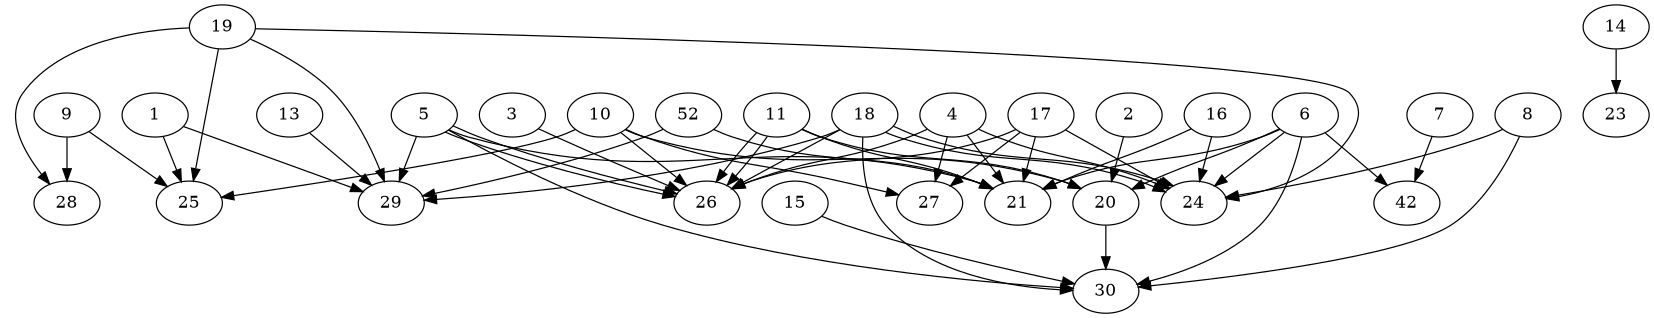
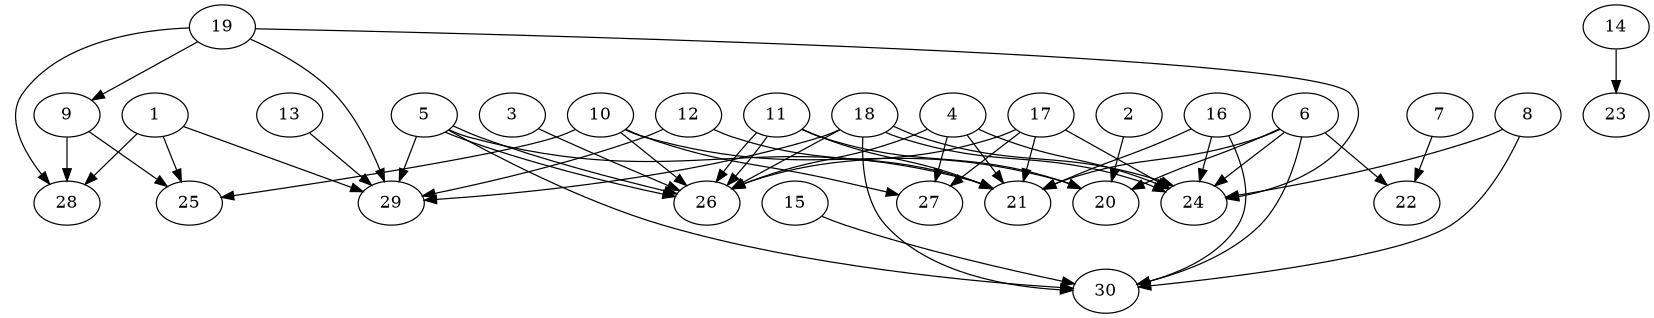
edge "19" -> "25": now "19" -> "9"
node "52": label "52" -> "12"
edge "1" -> "28": added
node "42": label "42" -> "22"
edge "20" -> "30": now "16" -> "30"
